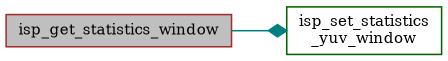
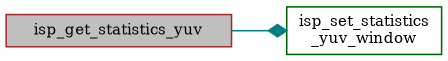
node "isp_get_statistics_window": label "isp_get_statistics_window" -> "isp_get_statistics_yuv"
